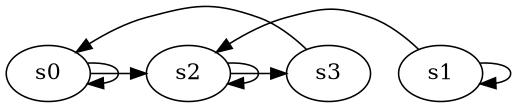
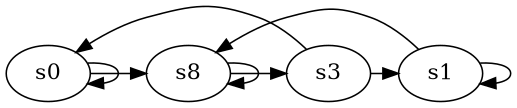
node "s2": label "s2" -> "s8"
edge "s3" -> "s1": added
